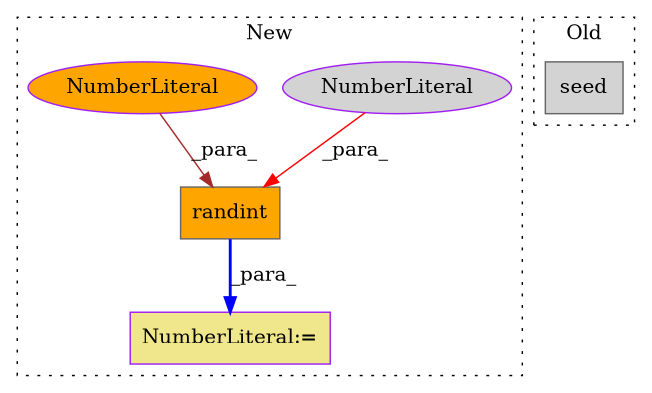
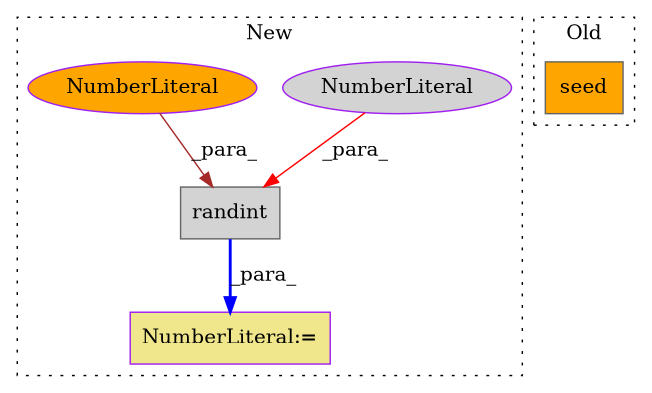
node "seed": fillcolor lightgrey -> orange
node "randint": fillcolor orange -> lightgrey
